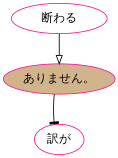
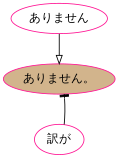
node "断わる": label "断わる" -> "ありません"
edge "ありません。" -> "訳が": reversed
